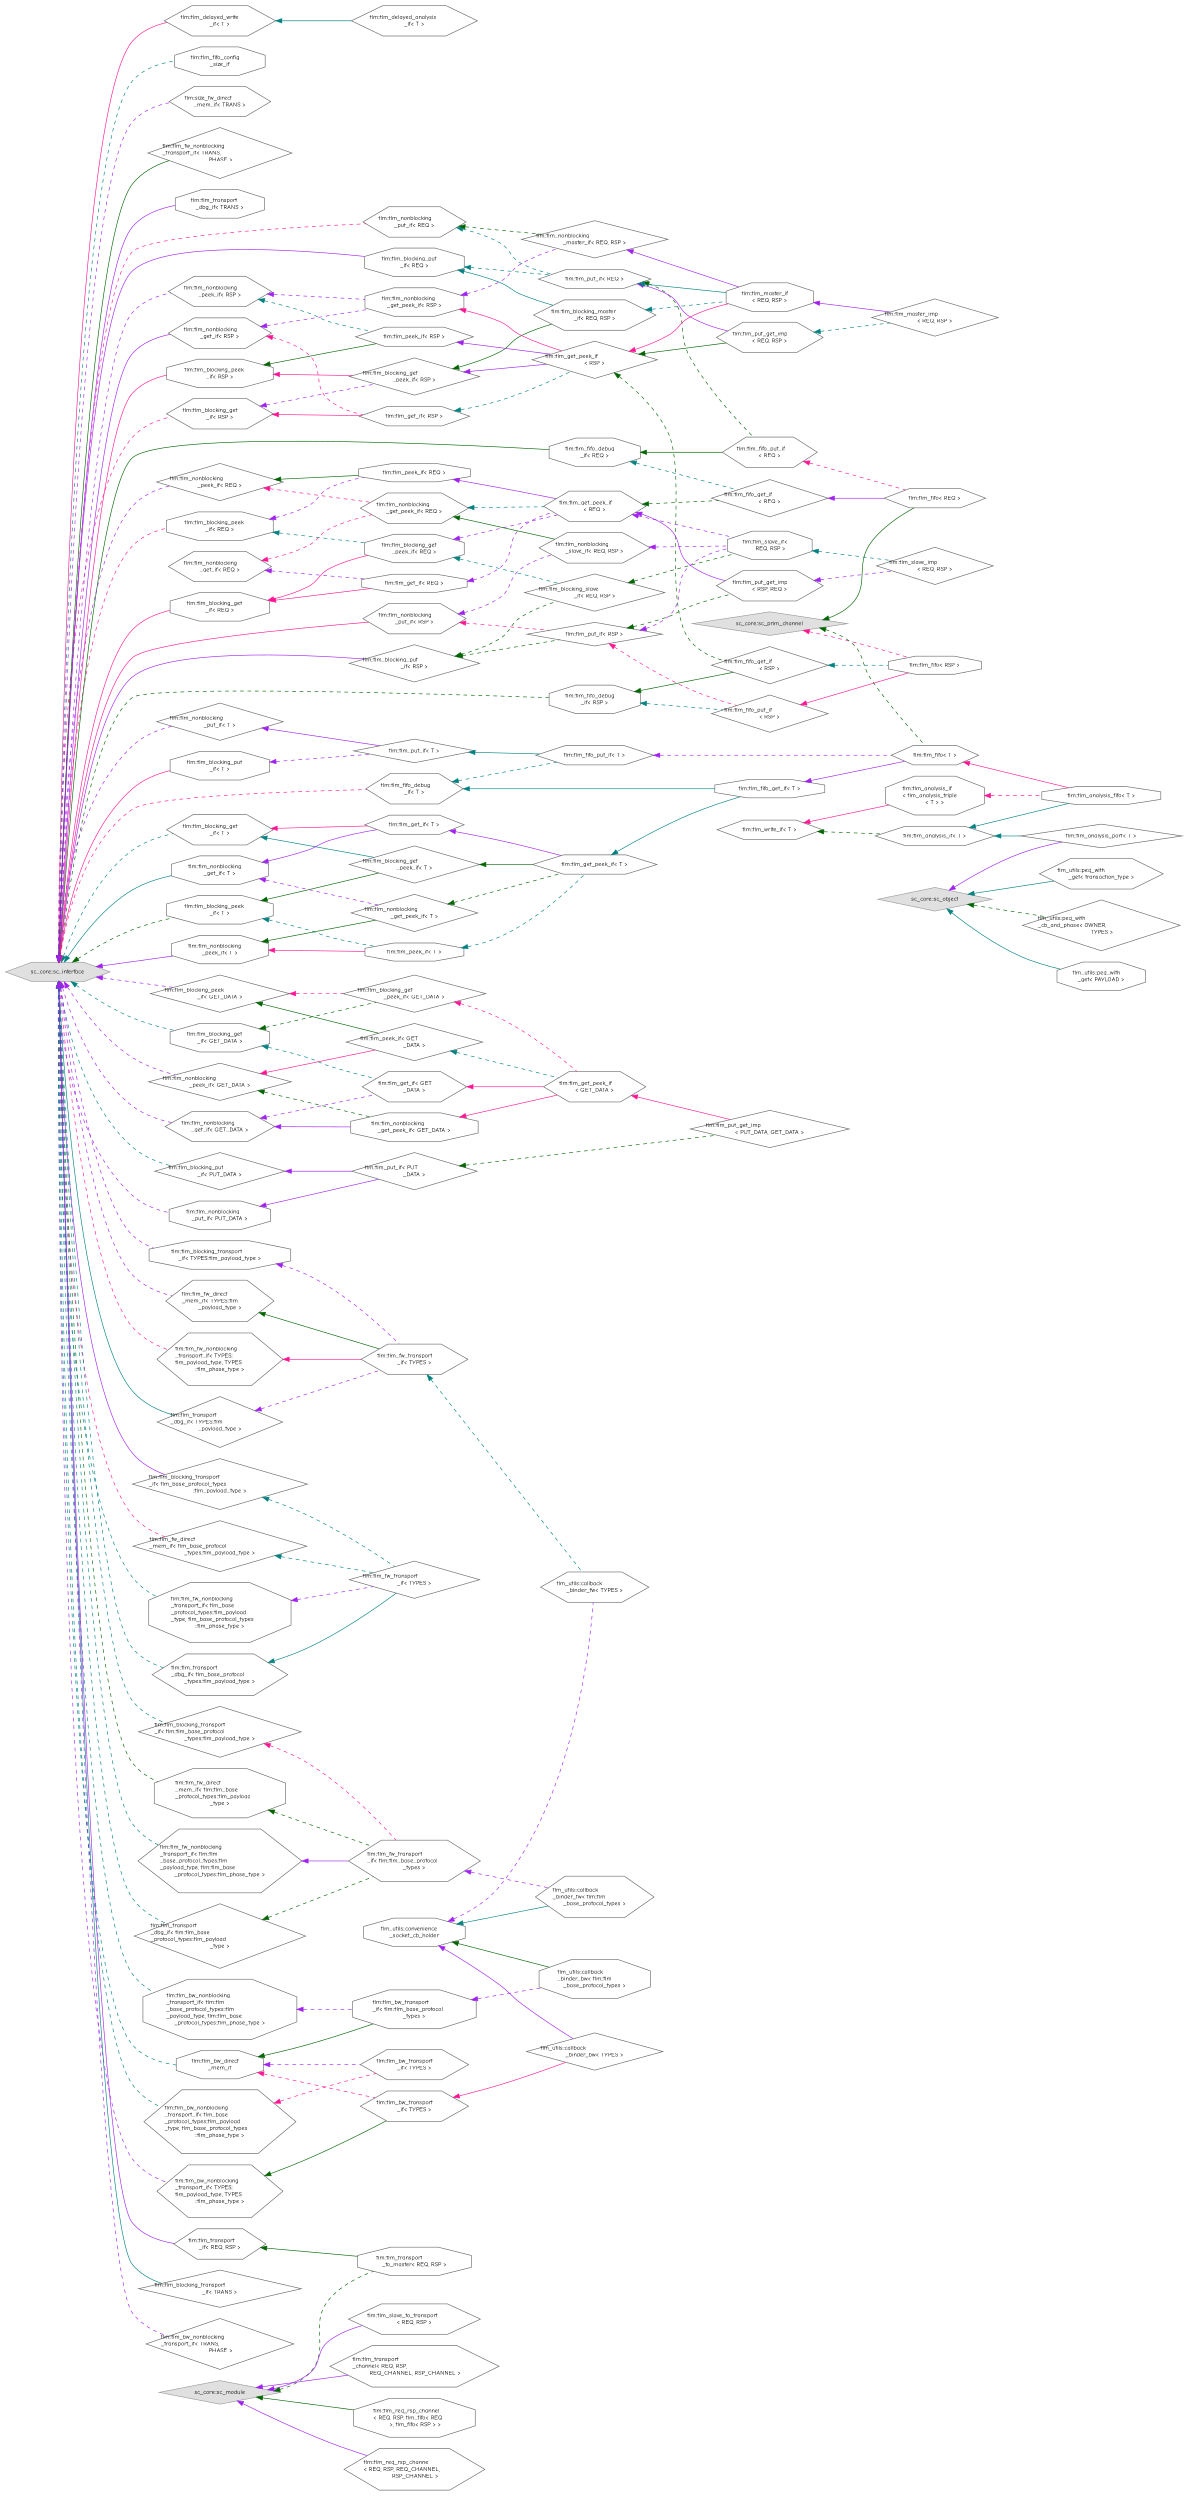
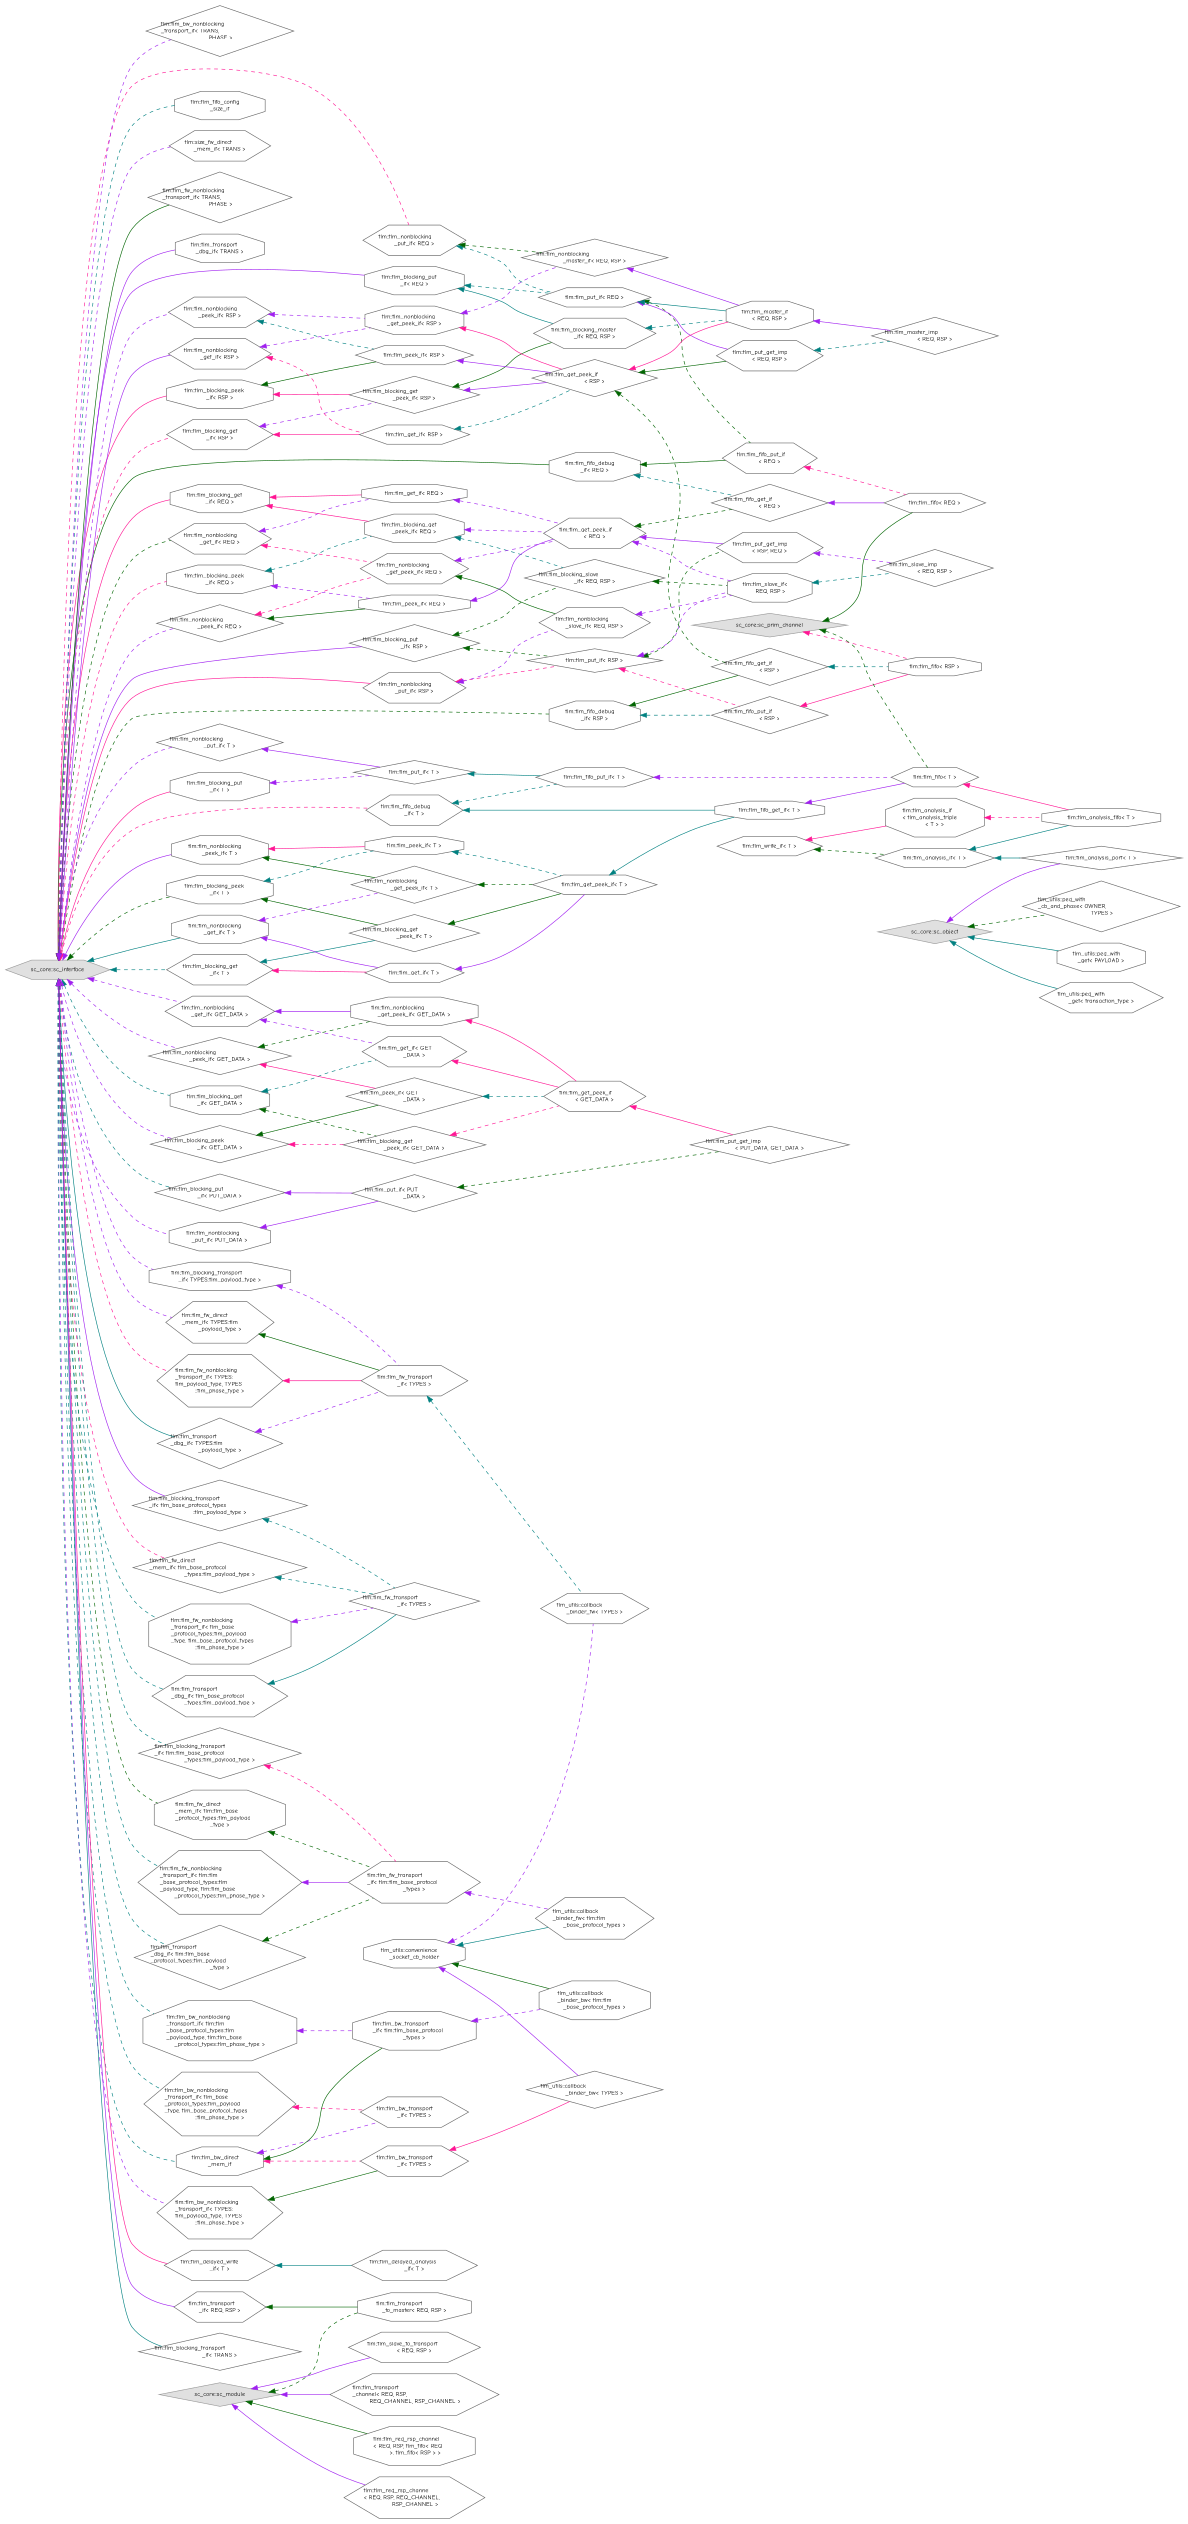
edge "tlm::tlm_get_peek_if < REQ >" -> "tlm::tlm_nonblocking _get_peek_if< REQ >": color teal -> purple
edge "tlm::tlm_nonblocking _get_if< REQ >" -> "sc_core::sc_interface": added
